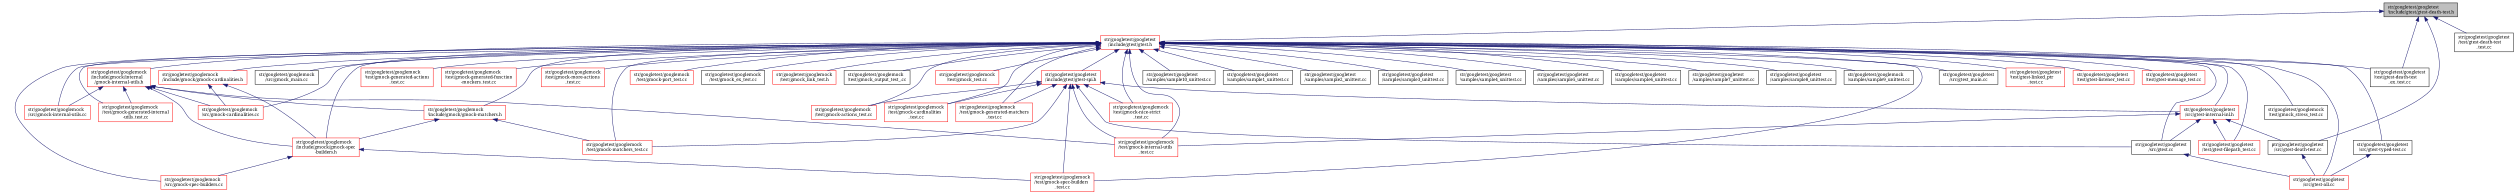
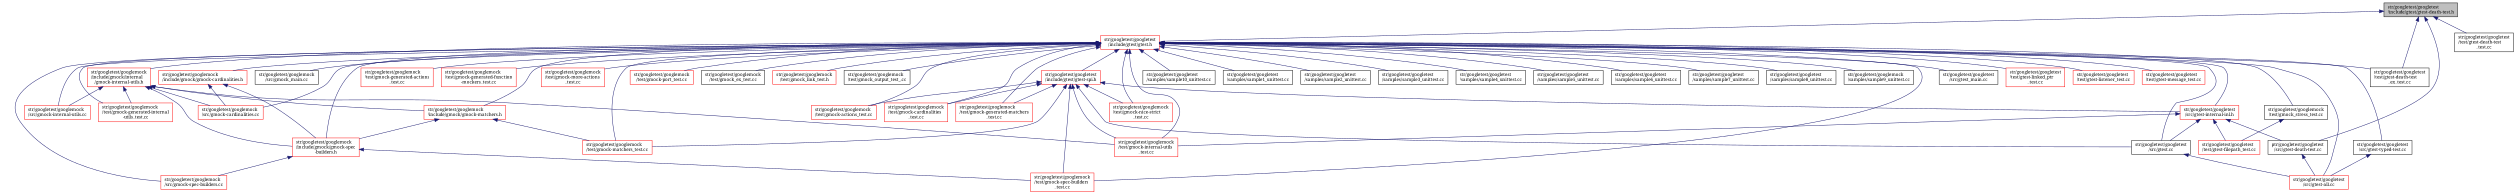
edge "str/googletest/googletest /test/gtest-filepath_test.cc" -> "str/googletest/googletest /include/gtest/gtest.h": now "str/googletest/googletest /test/gtest-filepath_test.cc" -> "str/googletest/googlemock /test/gmock_stress_test.cc"
node "str/googletest/googlemock /test/gmock_test.cc": removed
